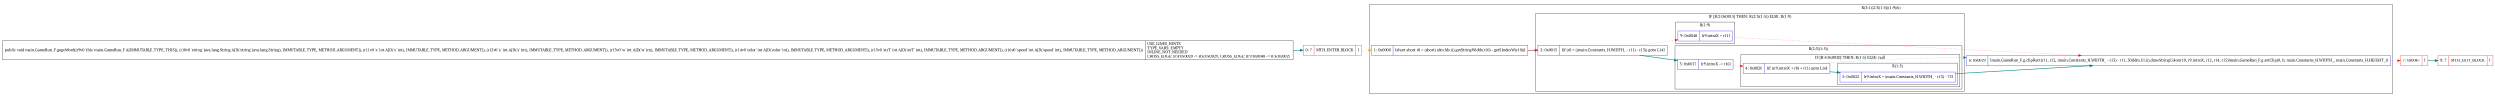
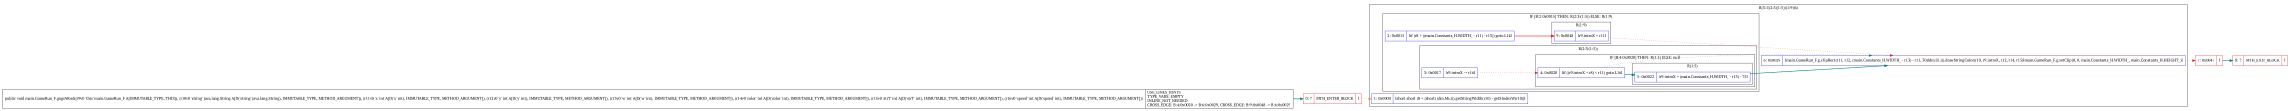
edge "2: 0x0015" -> "9: 0x0048": style dotted -> bold
edge "1: 0x0000" -> "2: 0x0015": removed
edge "2: 0x0015" -> "3: 0x0017": removed
